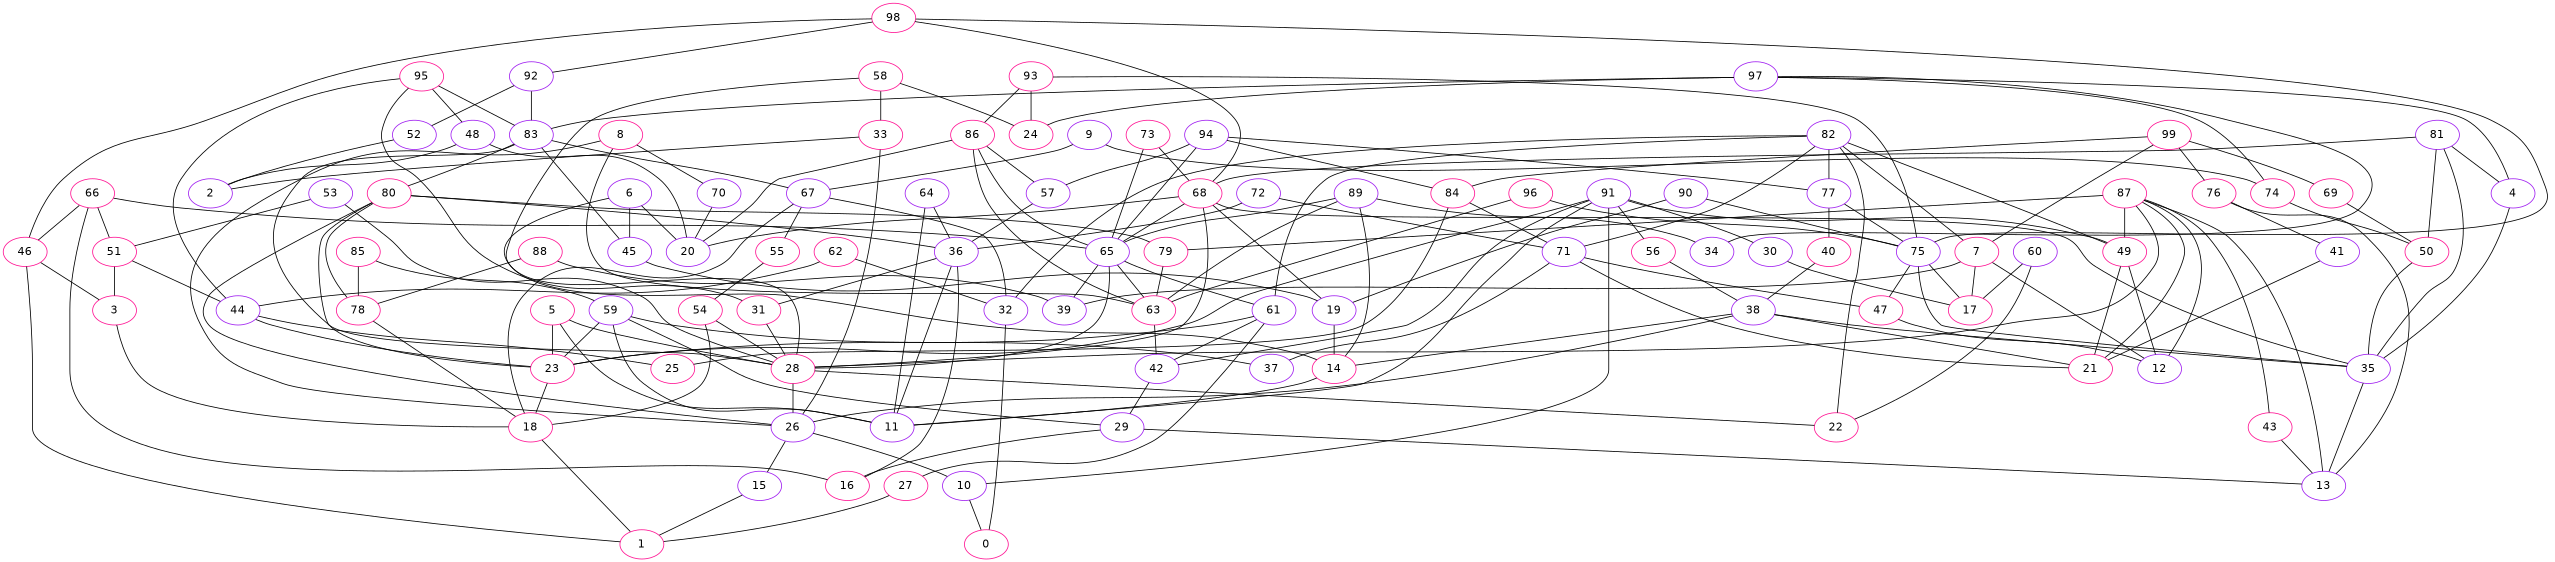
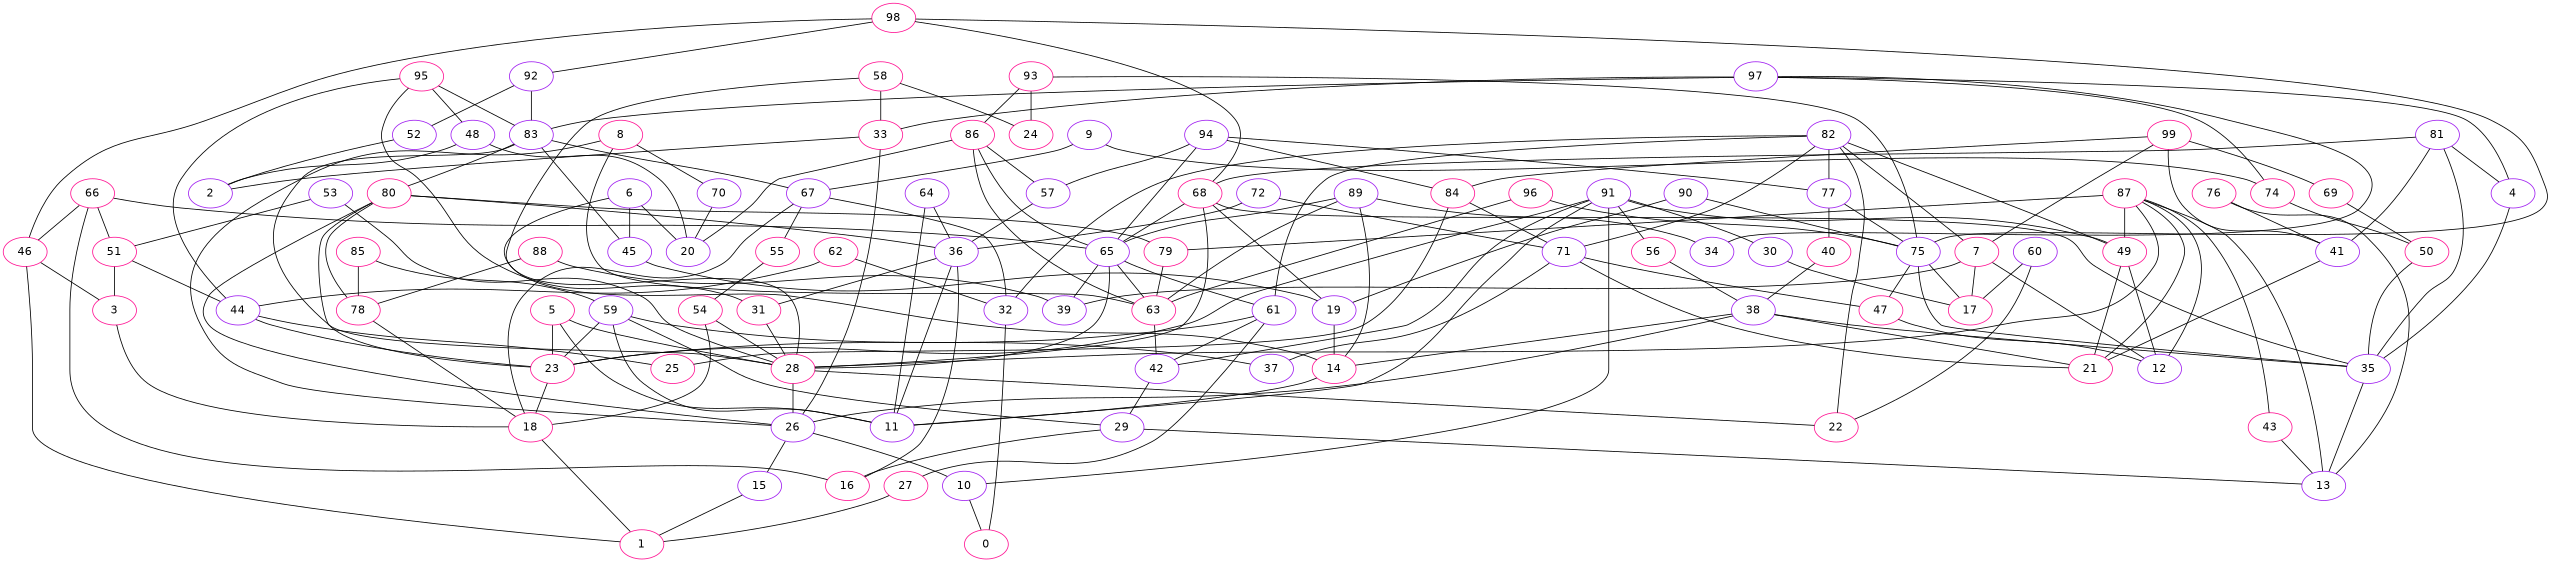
edge "97" -- "24": now "97" -- "33"
node "73": removed
edge "99" -- "76": now "99" -- "41"
edge "81" -- "50": now "81" -- "41"
edge "68" -- "20": removed
